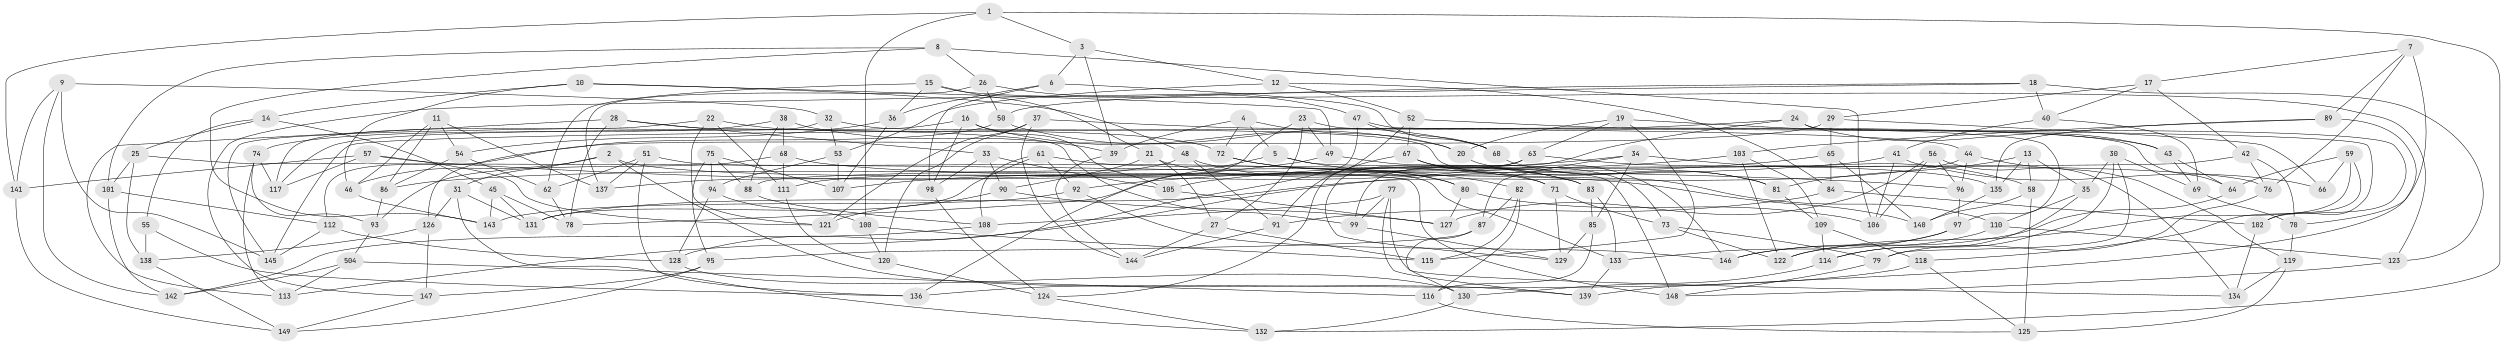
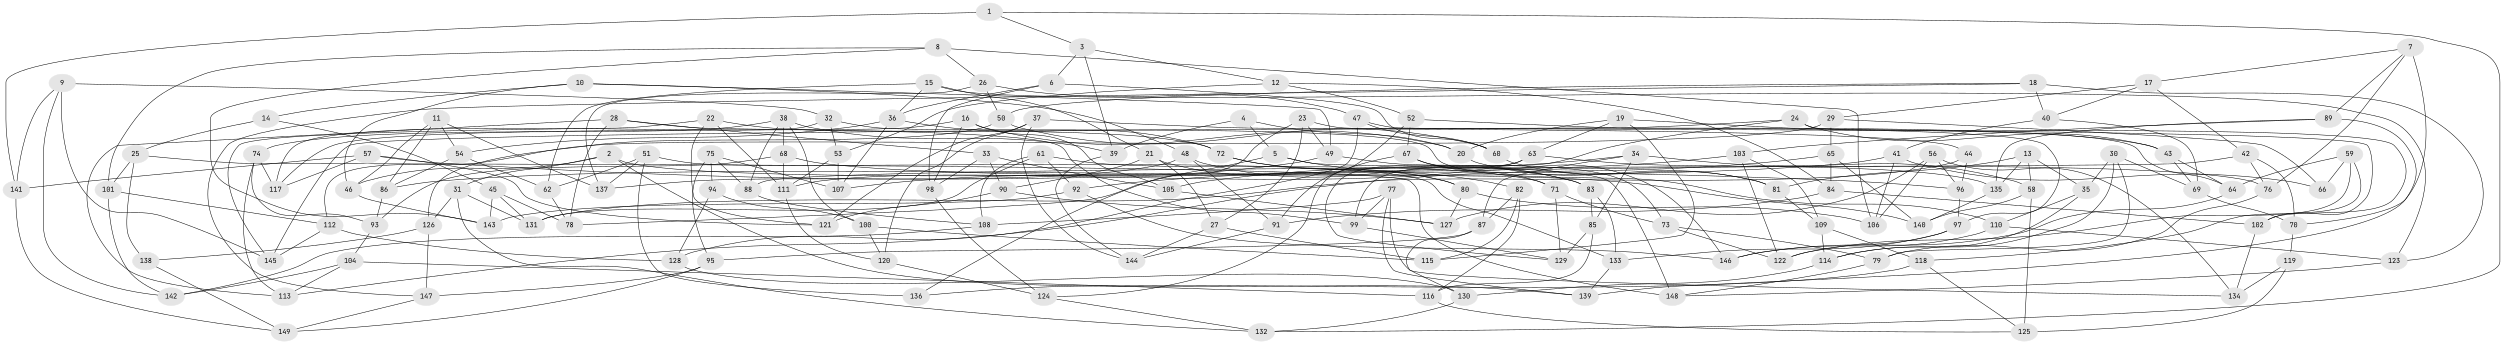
edge "1" -- "100": now "38" -- "100"
edge "4" -- "72": now "36" -- "72"
edge "53" -- "94": now "53" -- "111"
edge "44" -- "119": removed
node "55": removed
node "504": label "504" -> "104"
